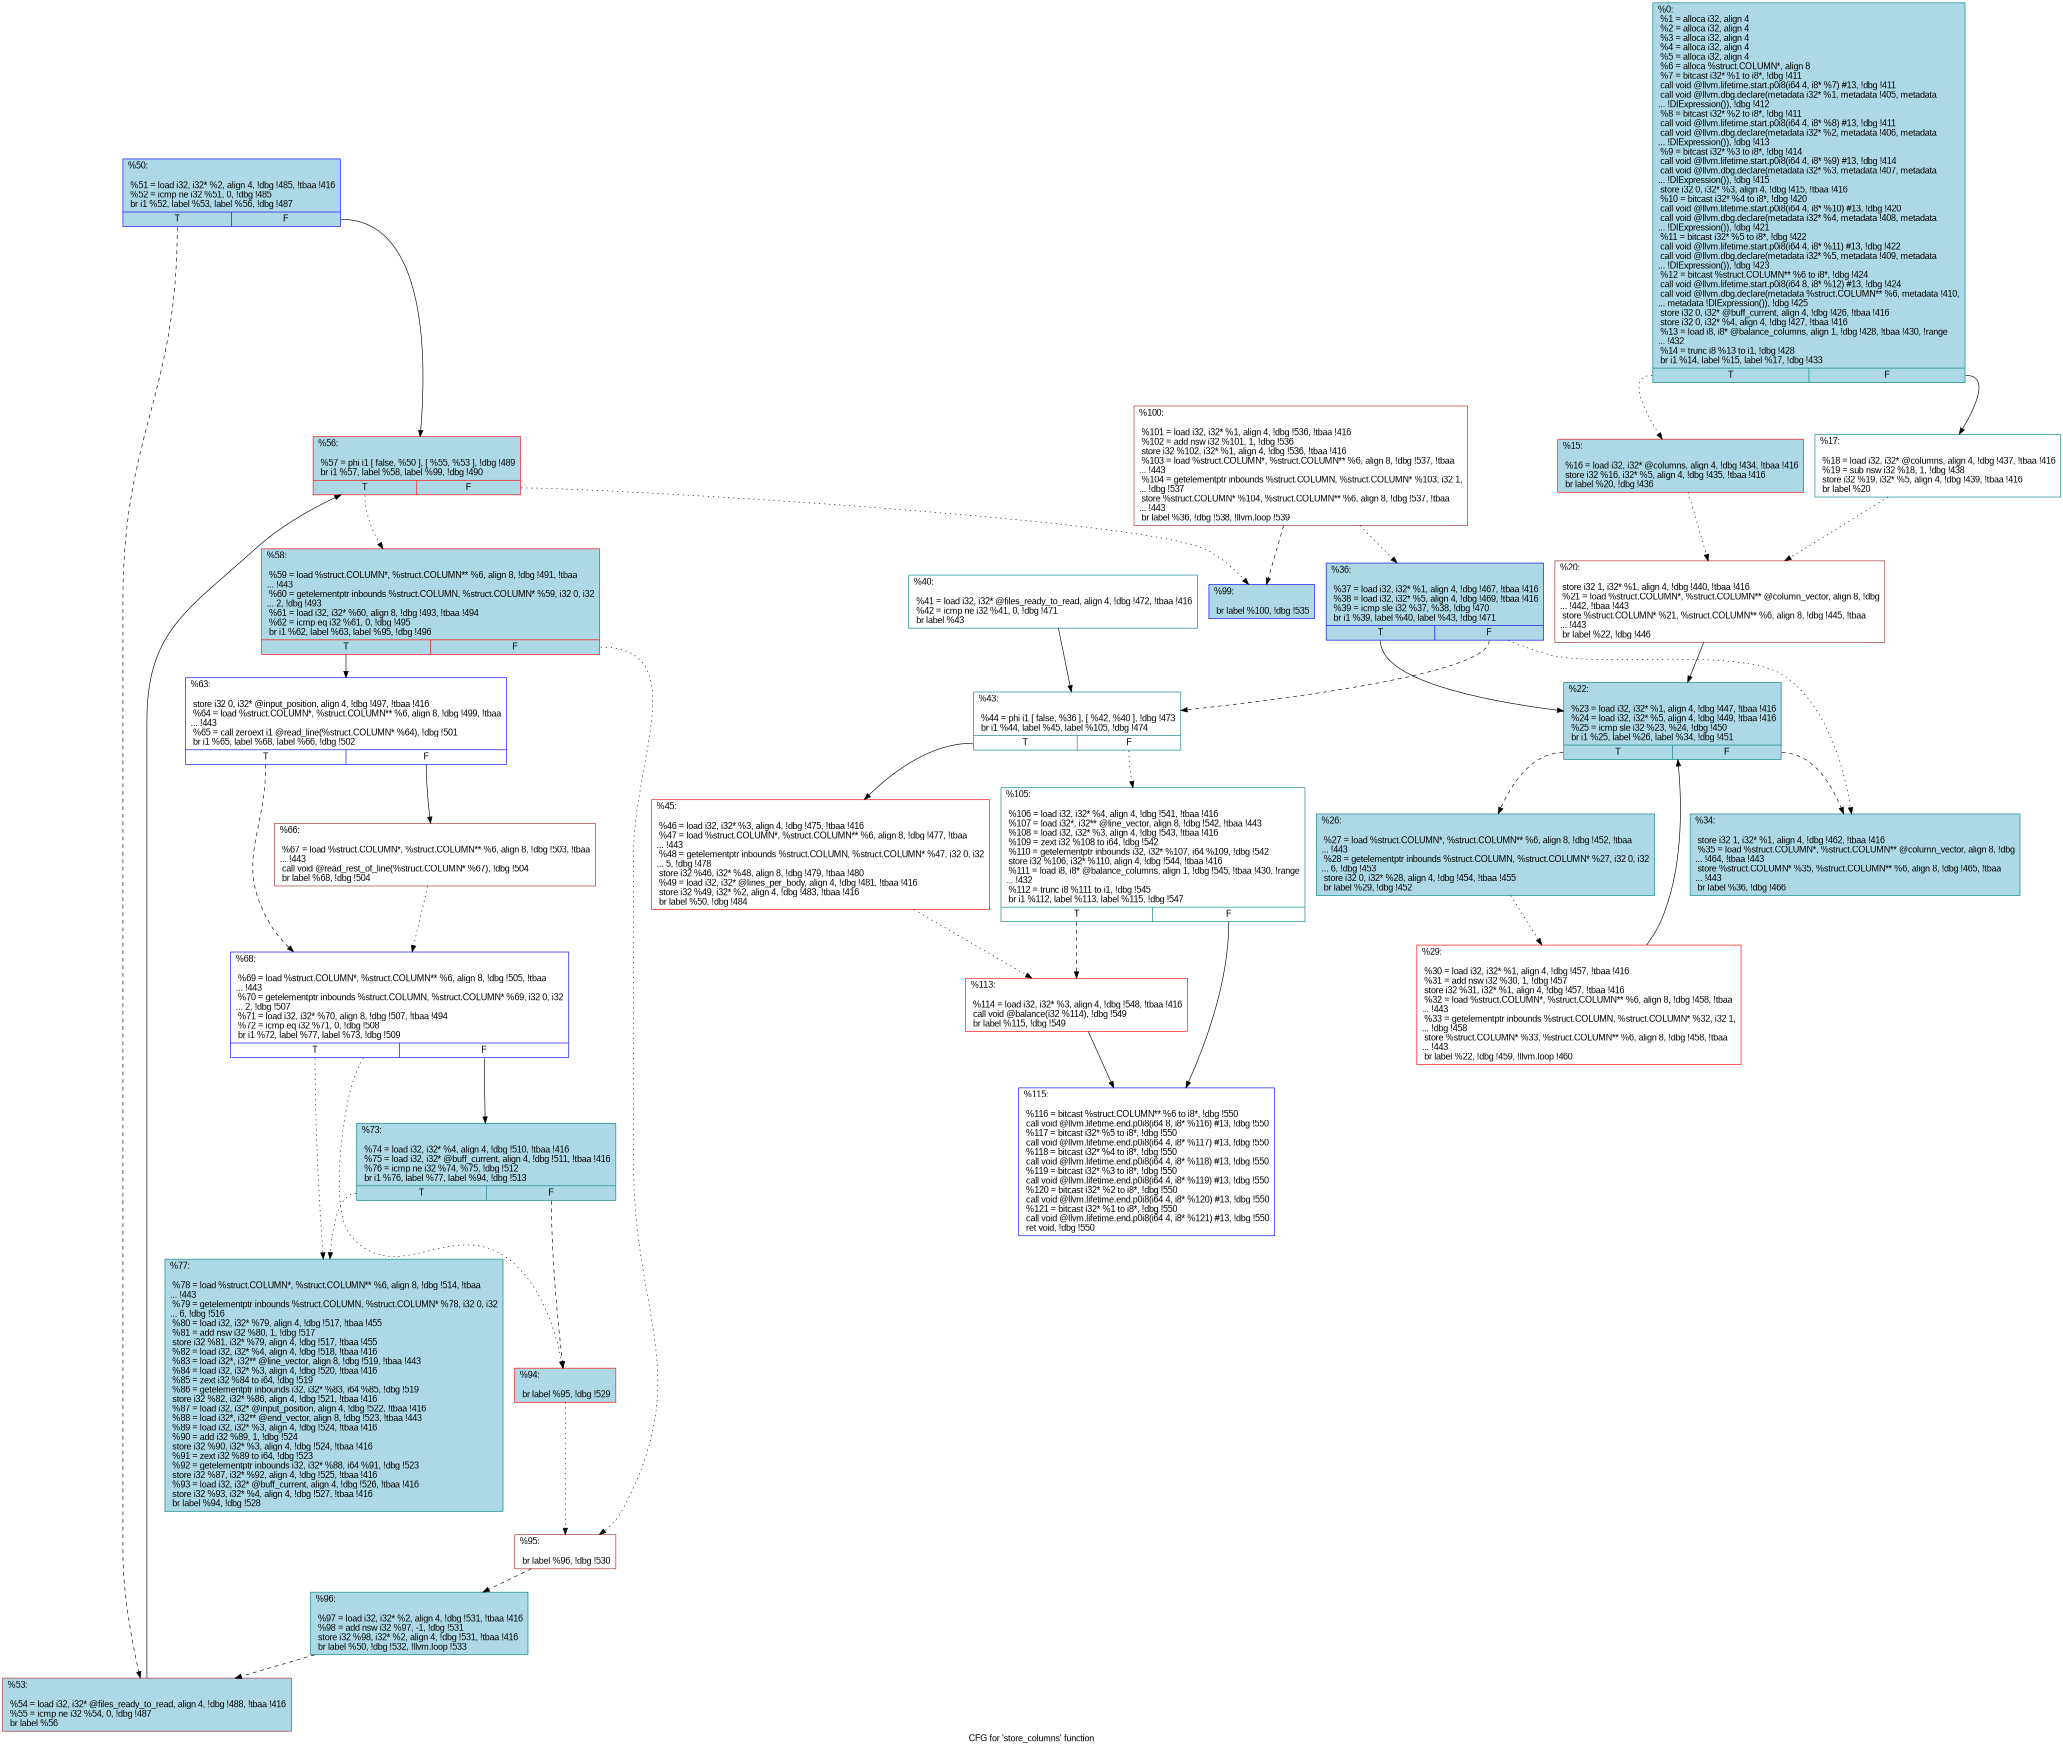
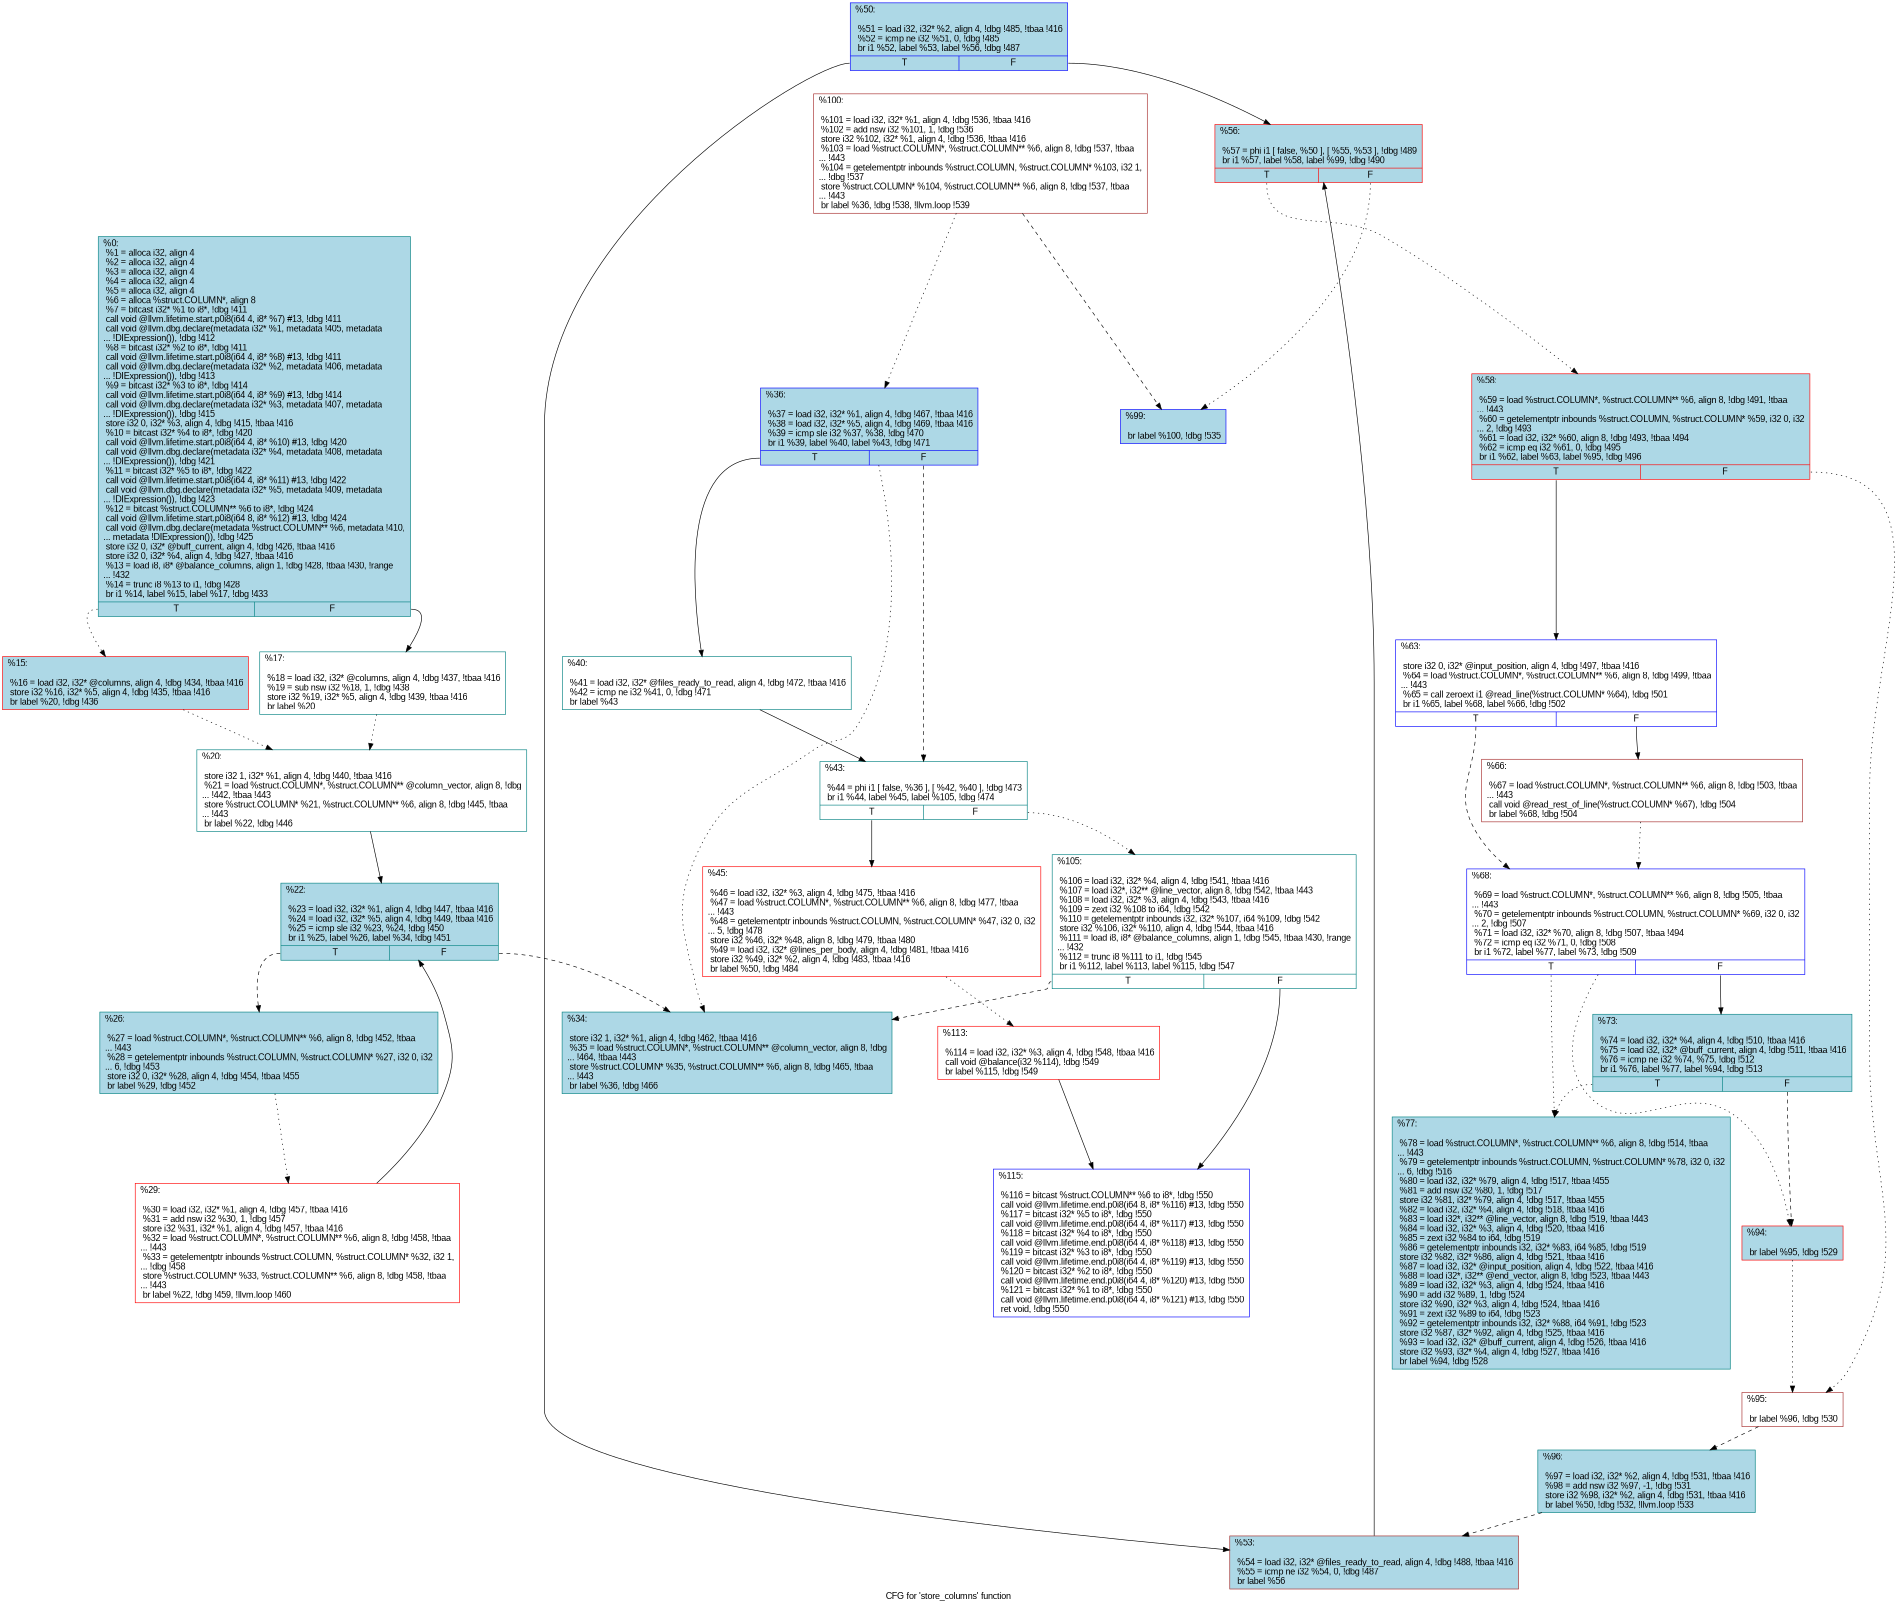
node "%20:": color brown -> teal
edge "%36:" -> "%22:": now "%36:" -> "%40:"
edge "%105:" -> "%113:": now "%105:" -> "%34:"
edge "%50:" -> "%53:": style dashed -> solid
